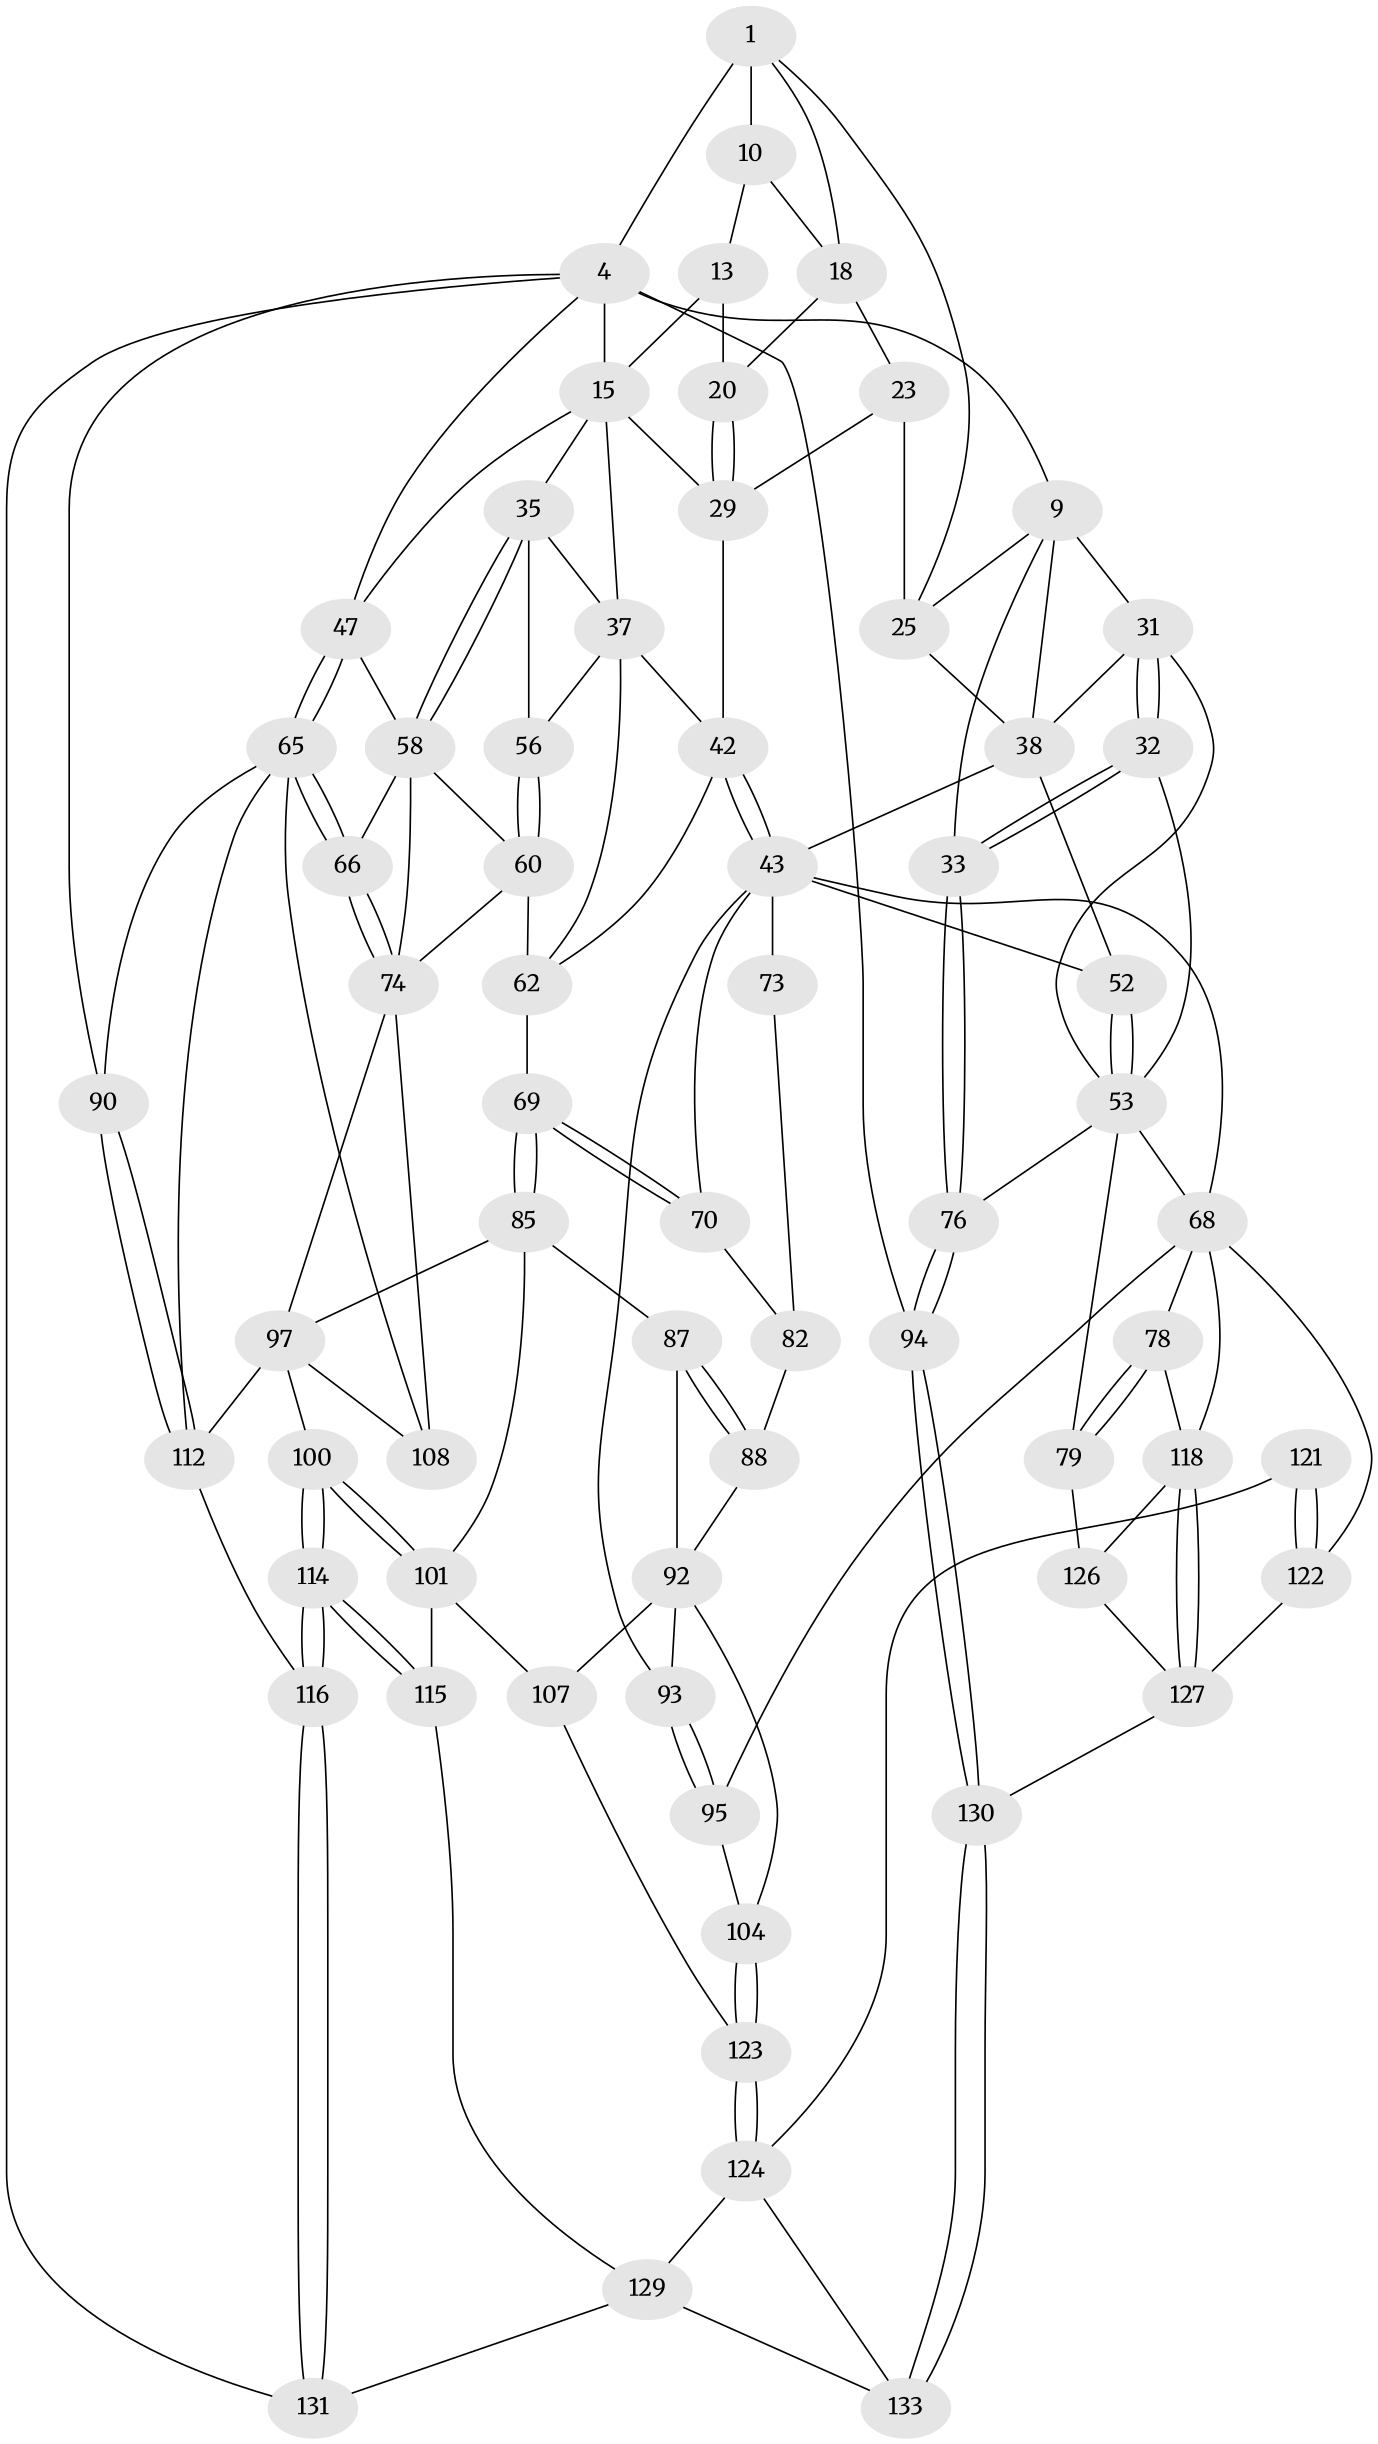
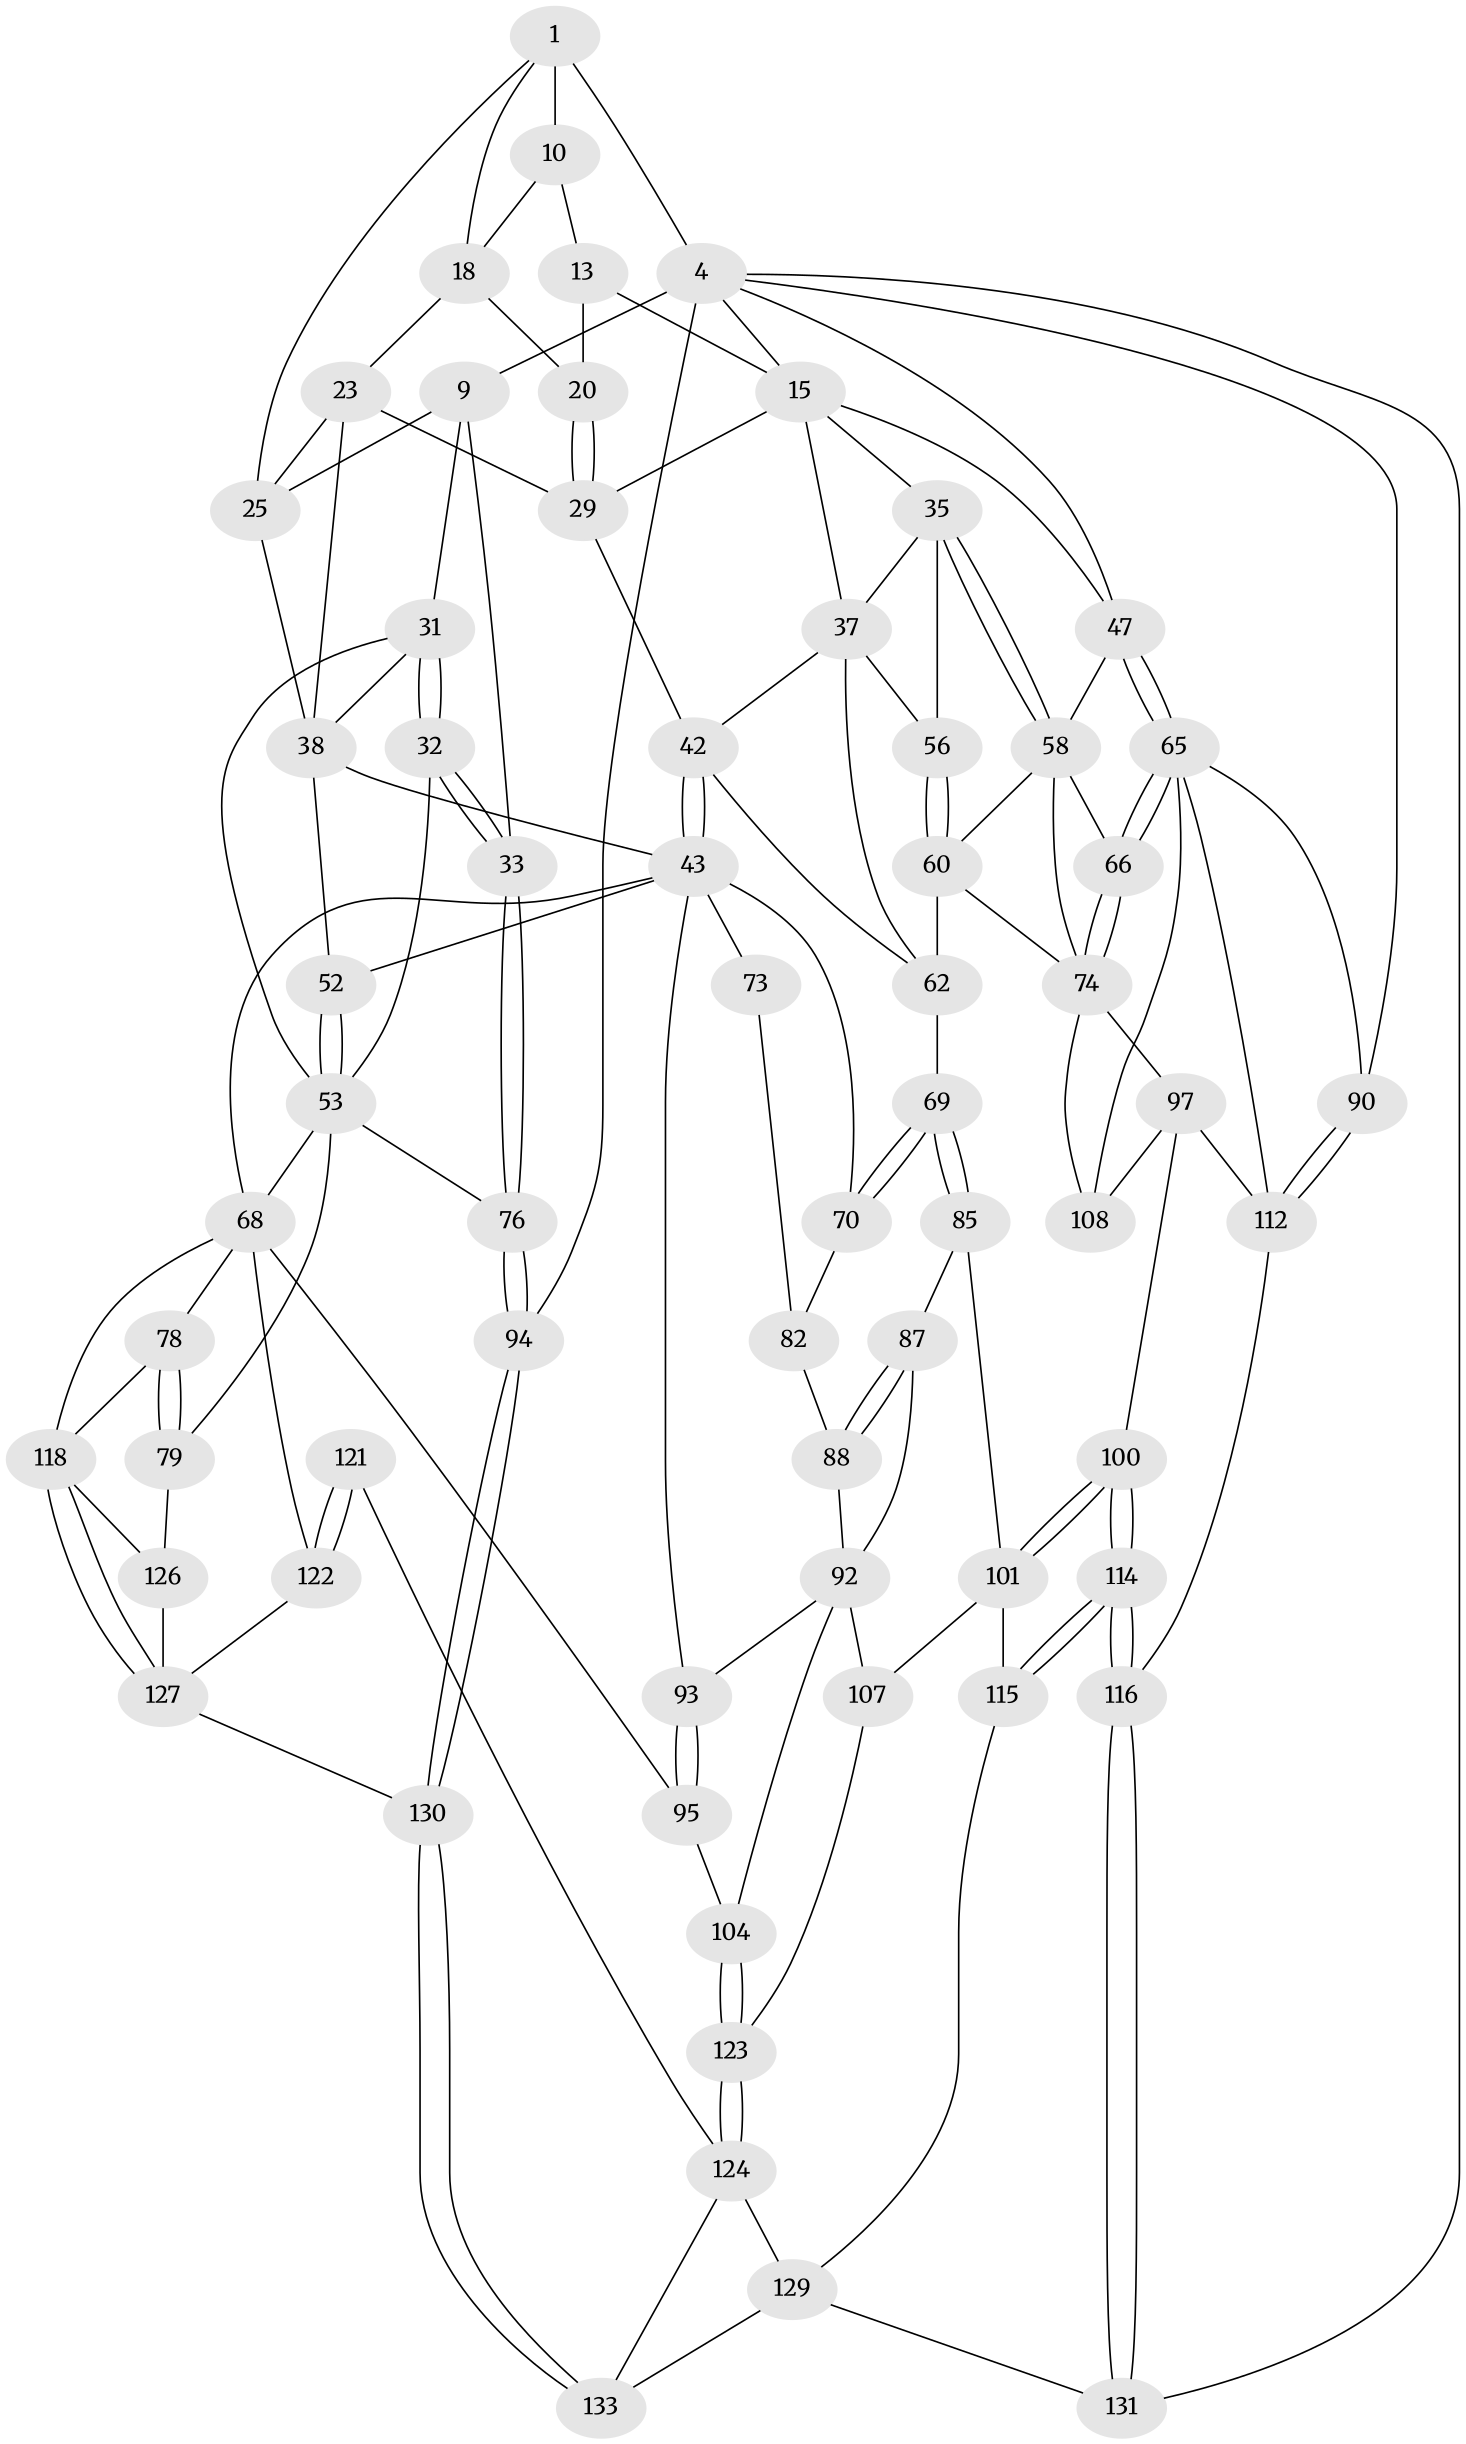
edge "9" -- "38": now "23" -- "38"
edge "85" -- "97": removed
